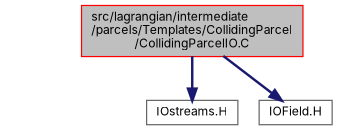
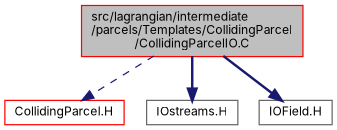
node "CollidingParcel.H": added
